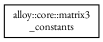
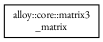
node "alloy::core::matrix3 _constants": label "alloy::core::matrix3 _constants" -> "alloy::core::matrix3 _matrix"
